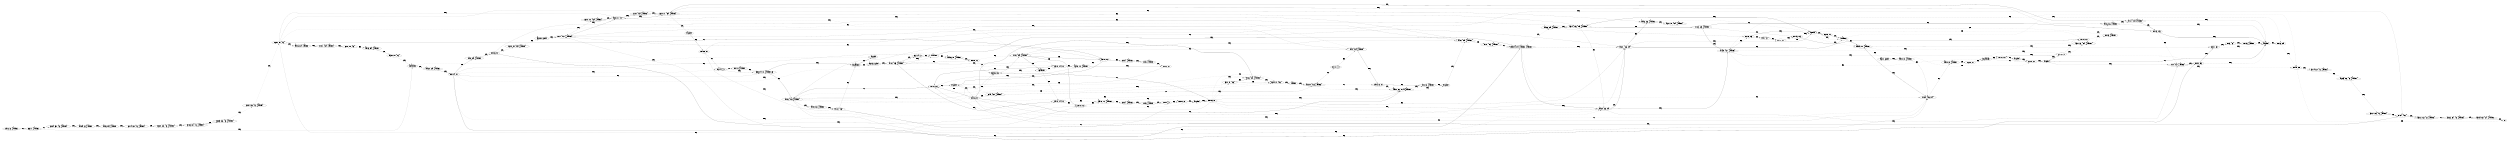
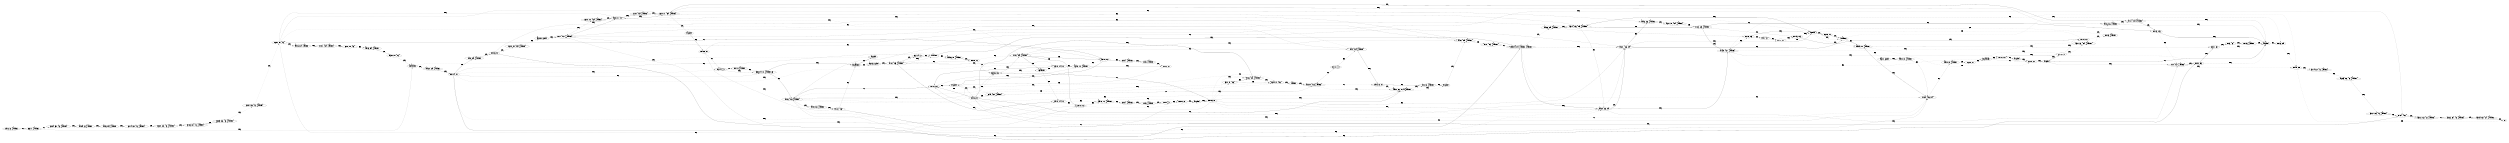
edge "ldp x7 , x0 , [ x29 , # address ]" -> "orr w25 , w25 , # address": added, label "CFG"
